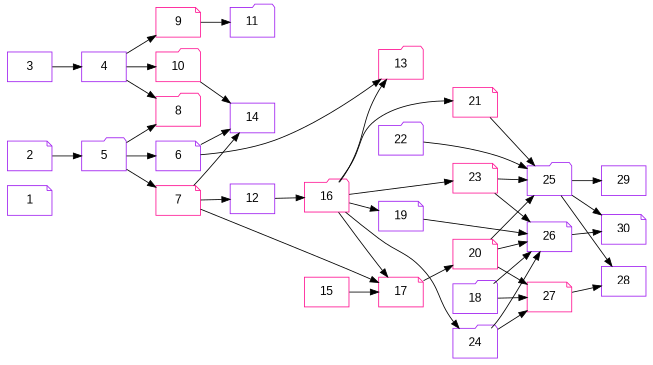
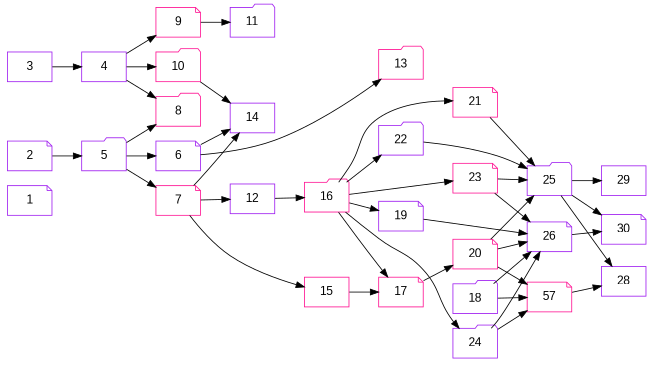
edge "16" -> "13": now "16" -> "22"
edge "7" -> "17": now "7" -> "15"
node "27": label "27" -> "57"
